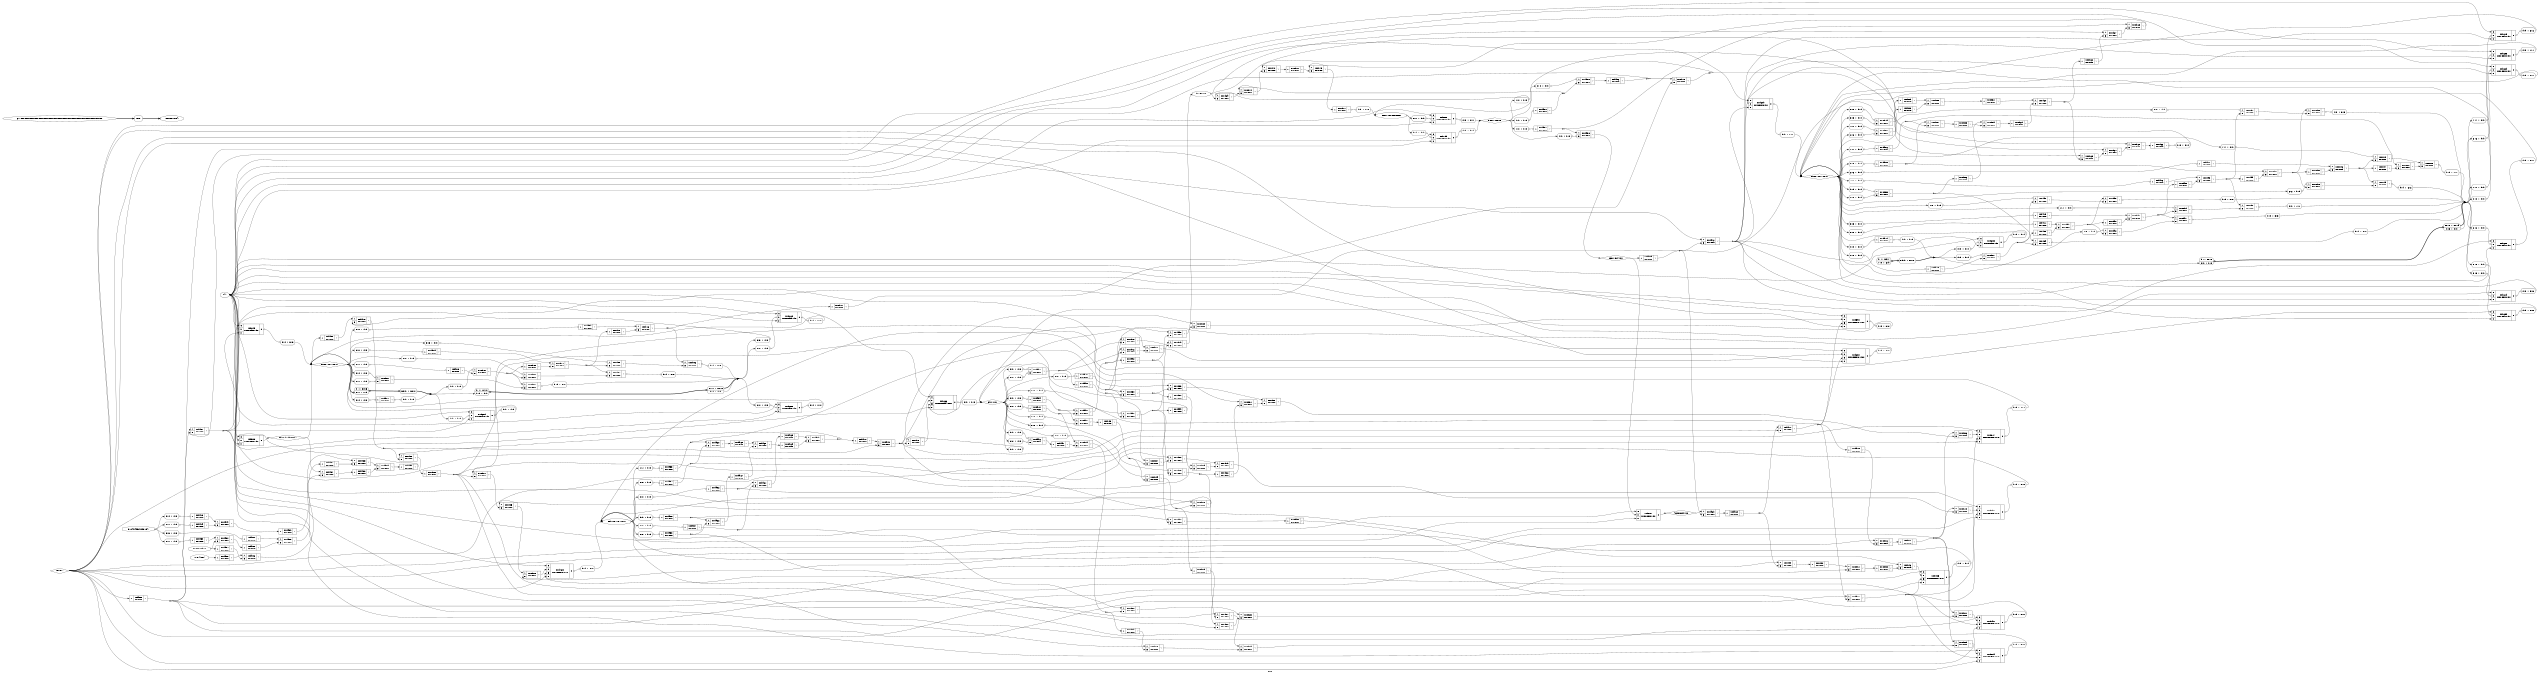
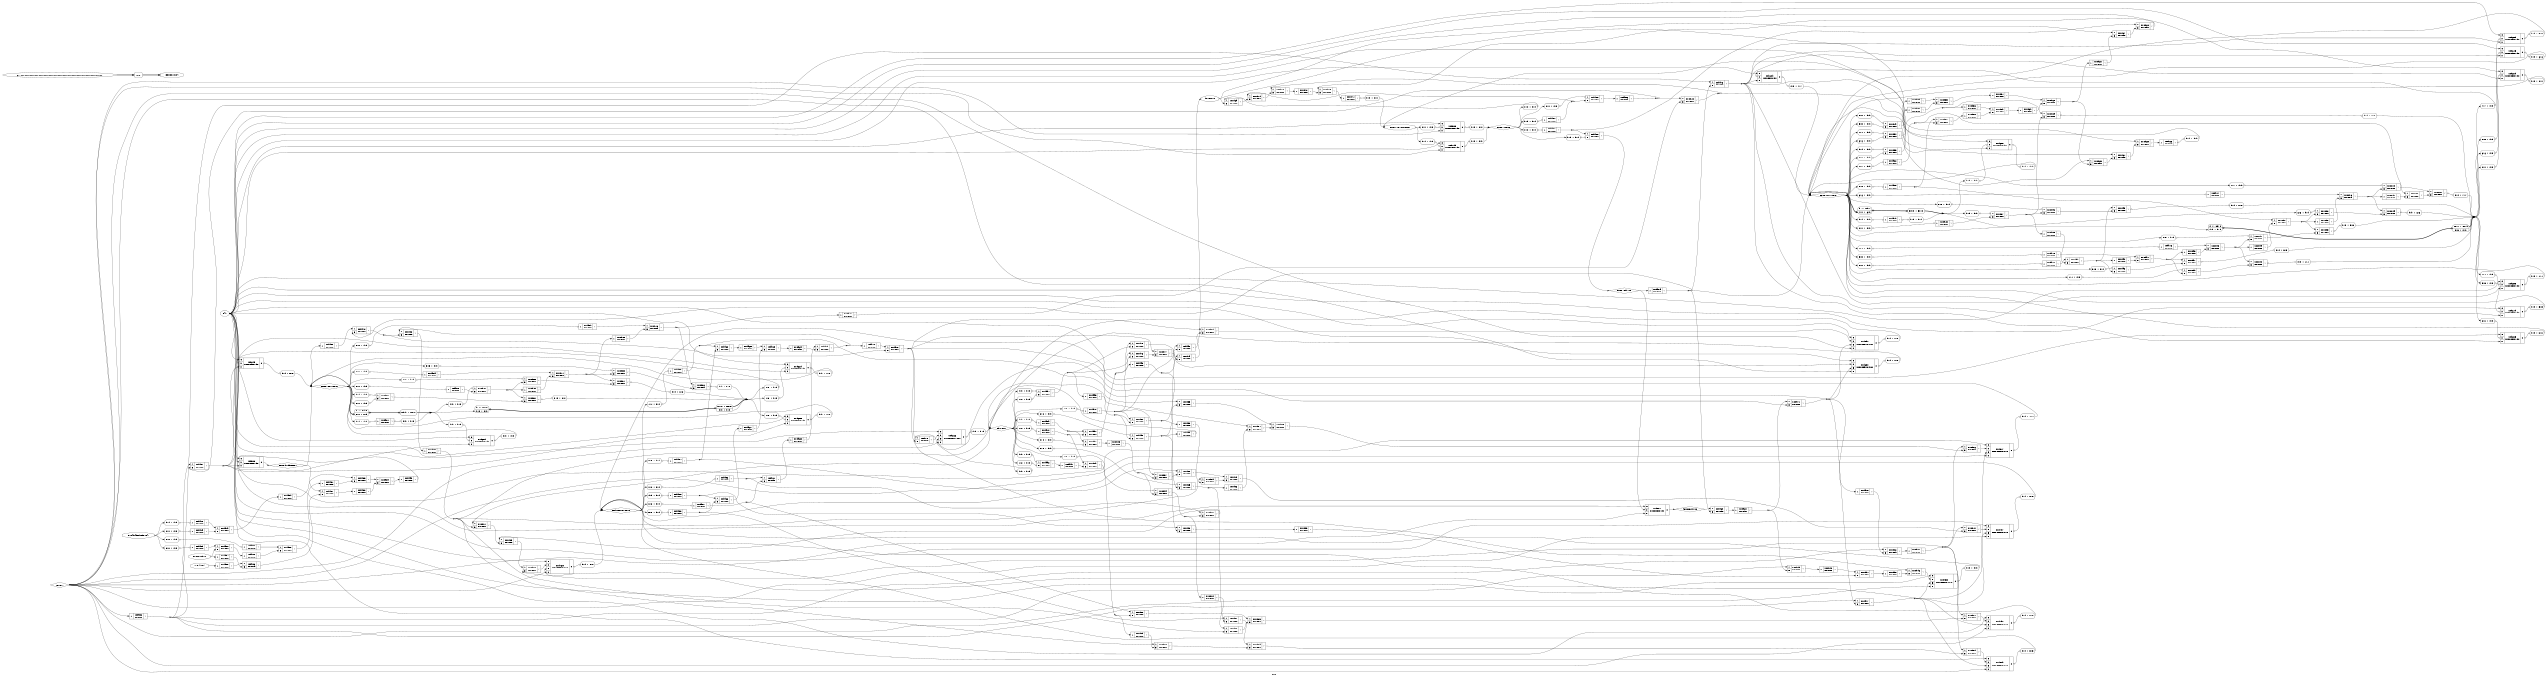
edge "agcc.counter2" -> "0 -> 30:7": added
node "gain_array_out": shape octagon -> diamond
